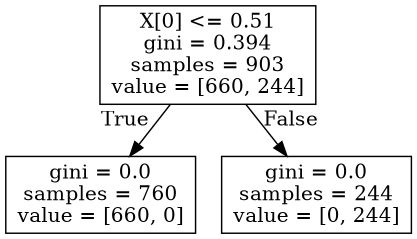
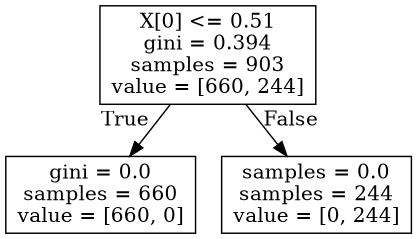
node "gini = 0.0 samples = 760 value = [660, 0]": label "gini = 0.0 samples = 760 value = [660, 0]" -> "gini = 0.0 samples = 660 value = [660, 0]"
node "gini = 0.0 samples = 244 value = [0, 244]": label "gini = 0.0 samples = 244 value = [0, 244]" -> "samples = 0.0 samples = 244 value = [0, 244]"
